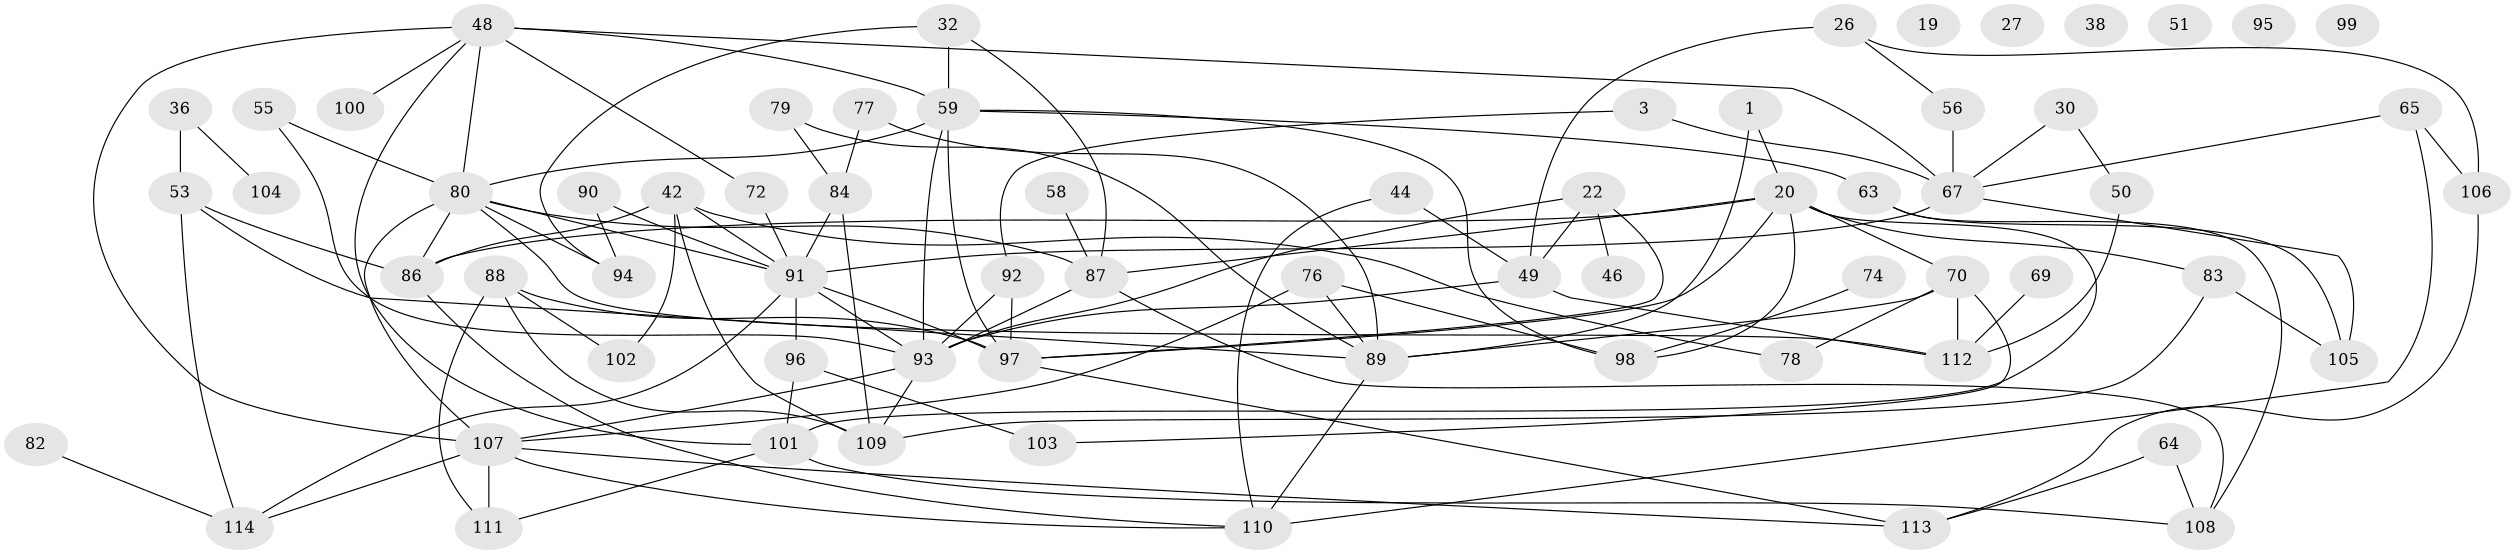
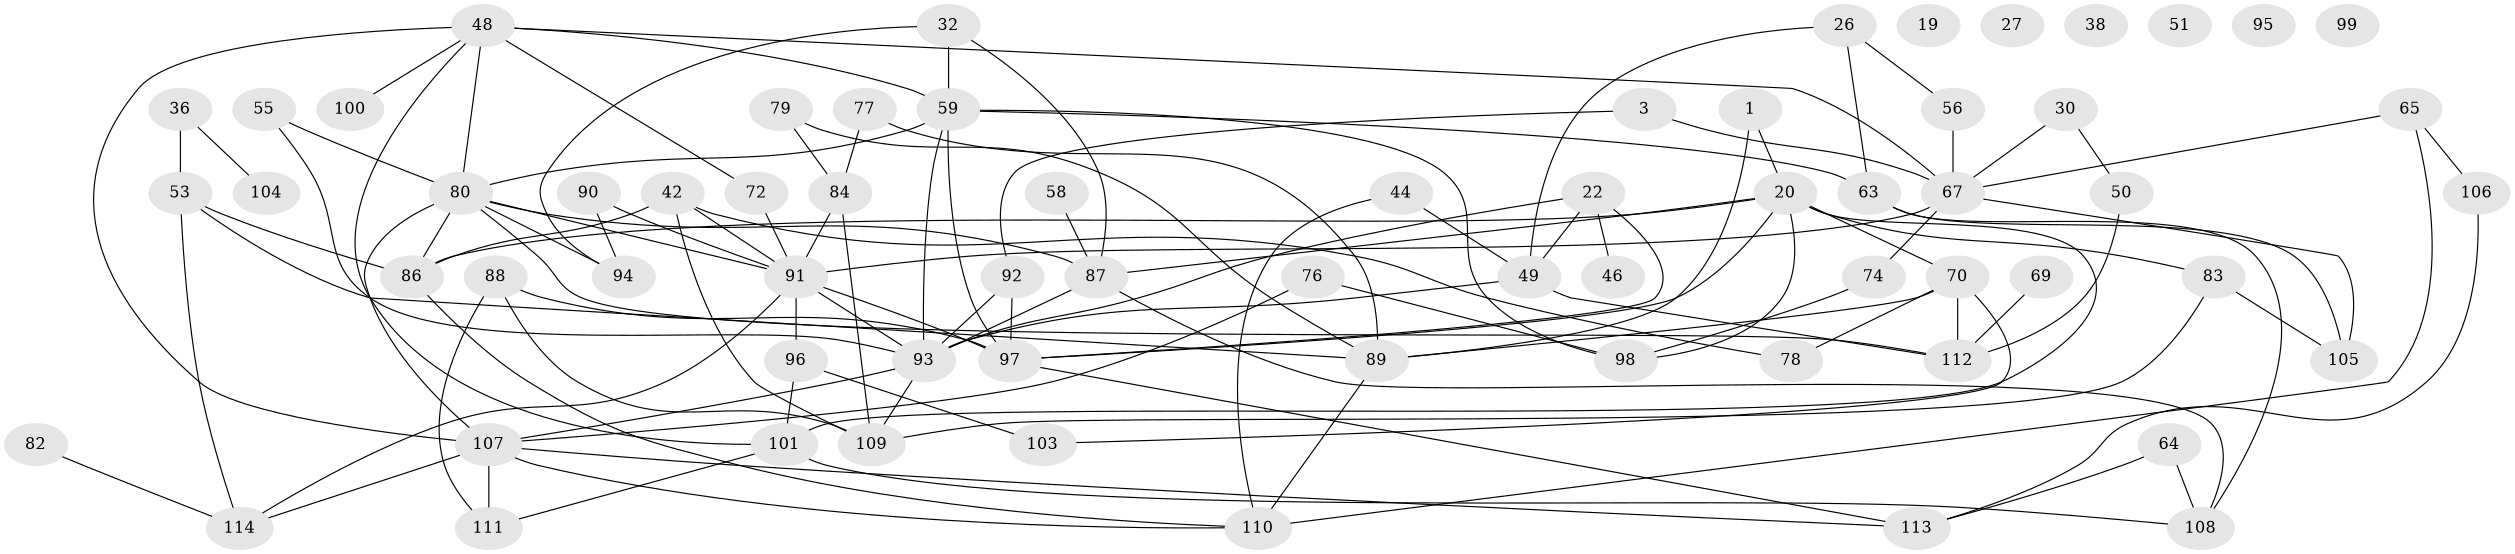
edge "26" -- "106": now "26" -- "63"
edge "67" -- "74": added
edge "76" -- "89": removed
node "102": removed
